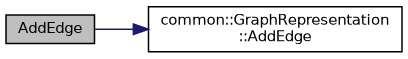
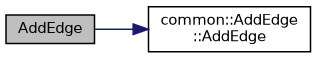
node "common::GraphRepresentation ::AddEdge": label "common::GraphRepresentation ::AddEdge" -> "common::AddEdge ::AddEdge"
